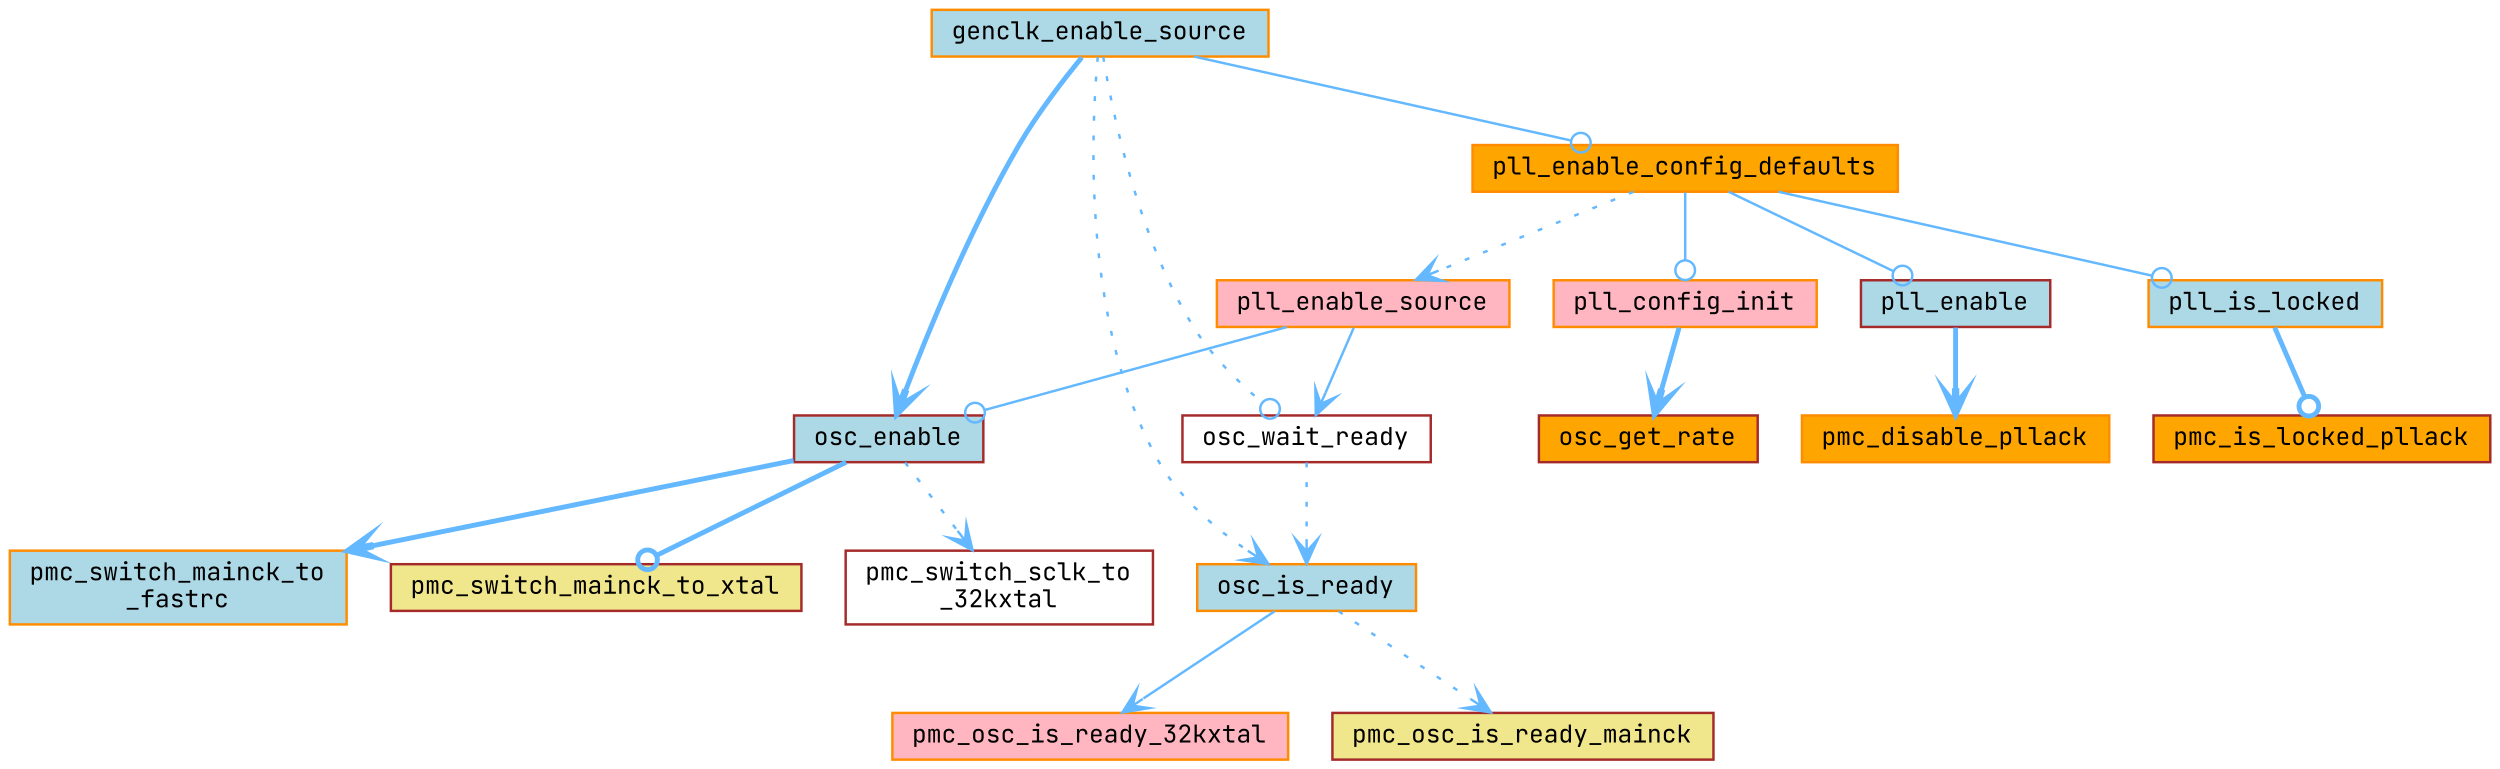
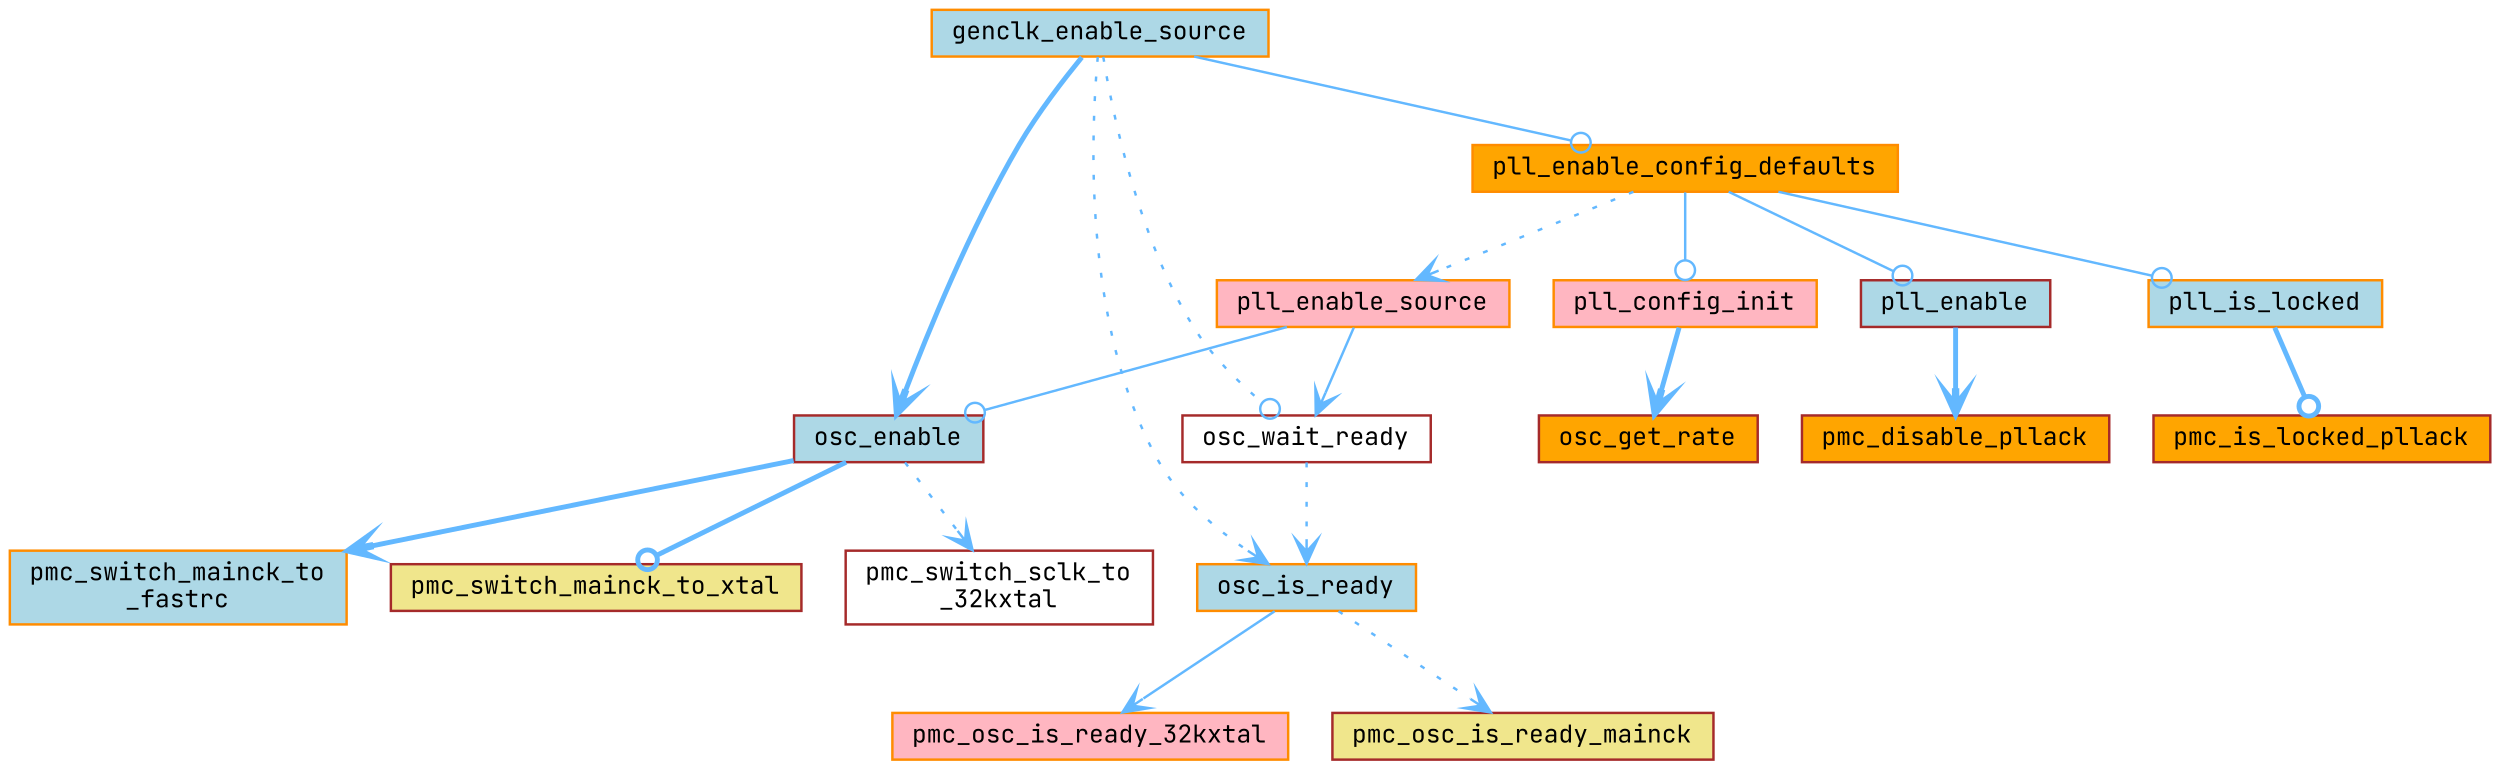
node "pmc_disable_pllack": color darkorange -> brown
